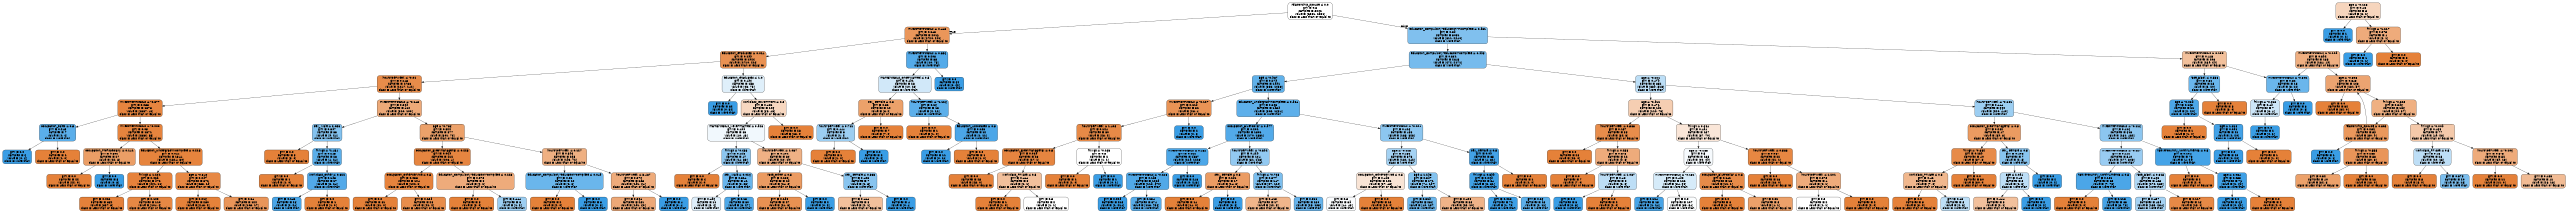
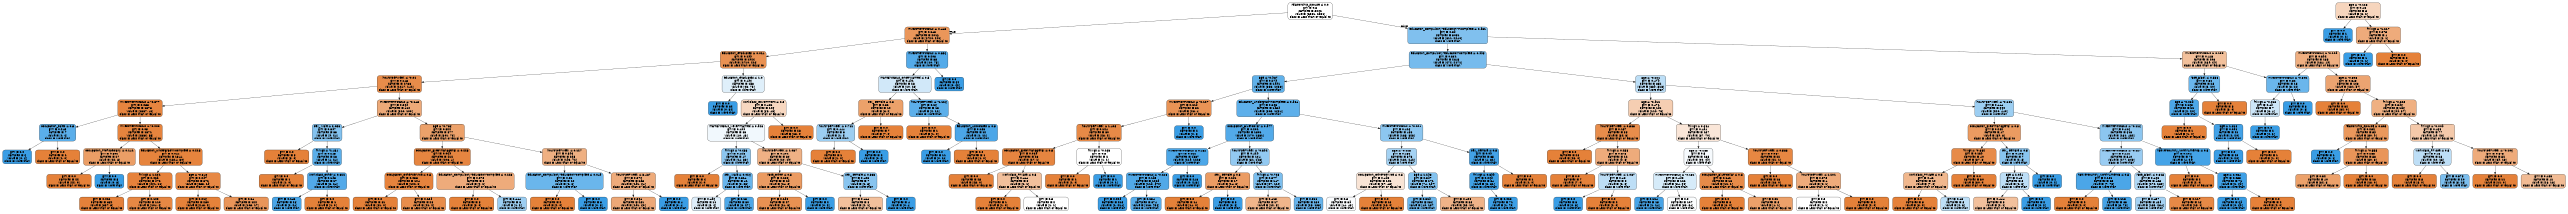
edge "education_Graduates ≤ 1.0" -> "workclass_Government ≤ 0.5": removed
edge "relationship_Spouse ≤ 0.805" -> "age ≤ -0.305": now "relationship_Spouse ≤ 0.805" -> "fnlwgt ≤ -0.555"
node "gini = 0.26": removed
